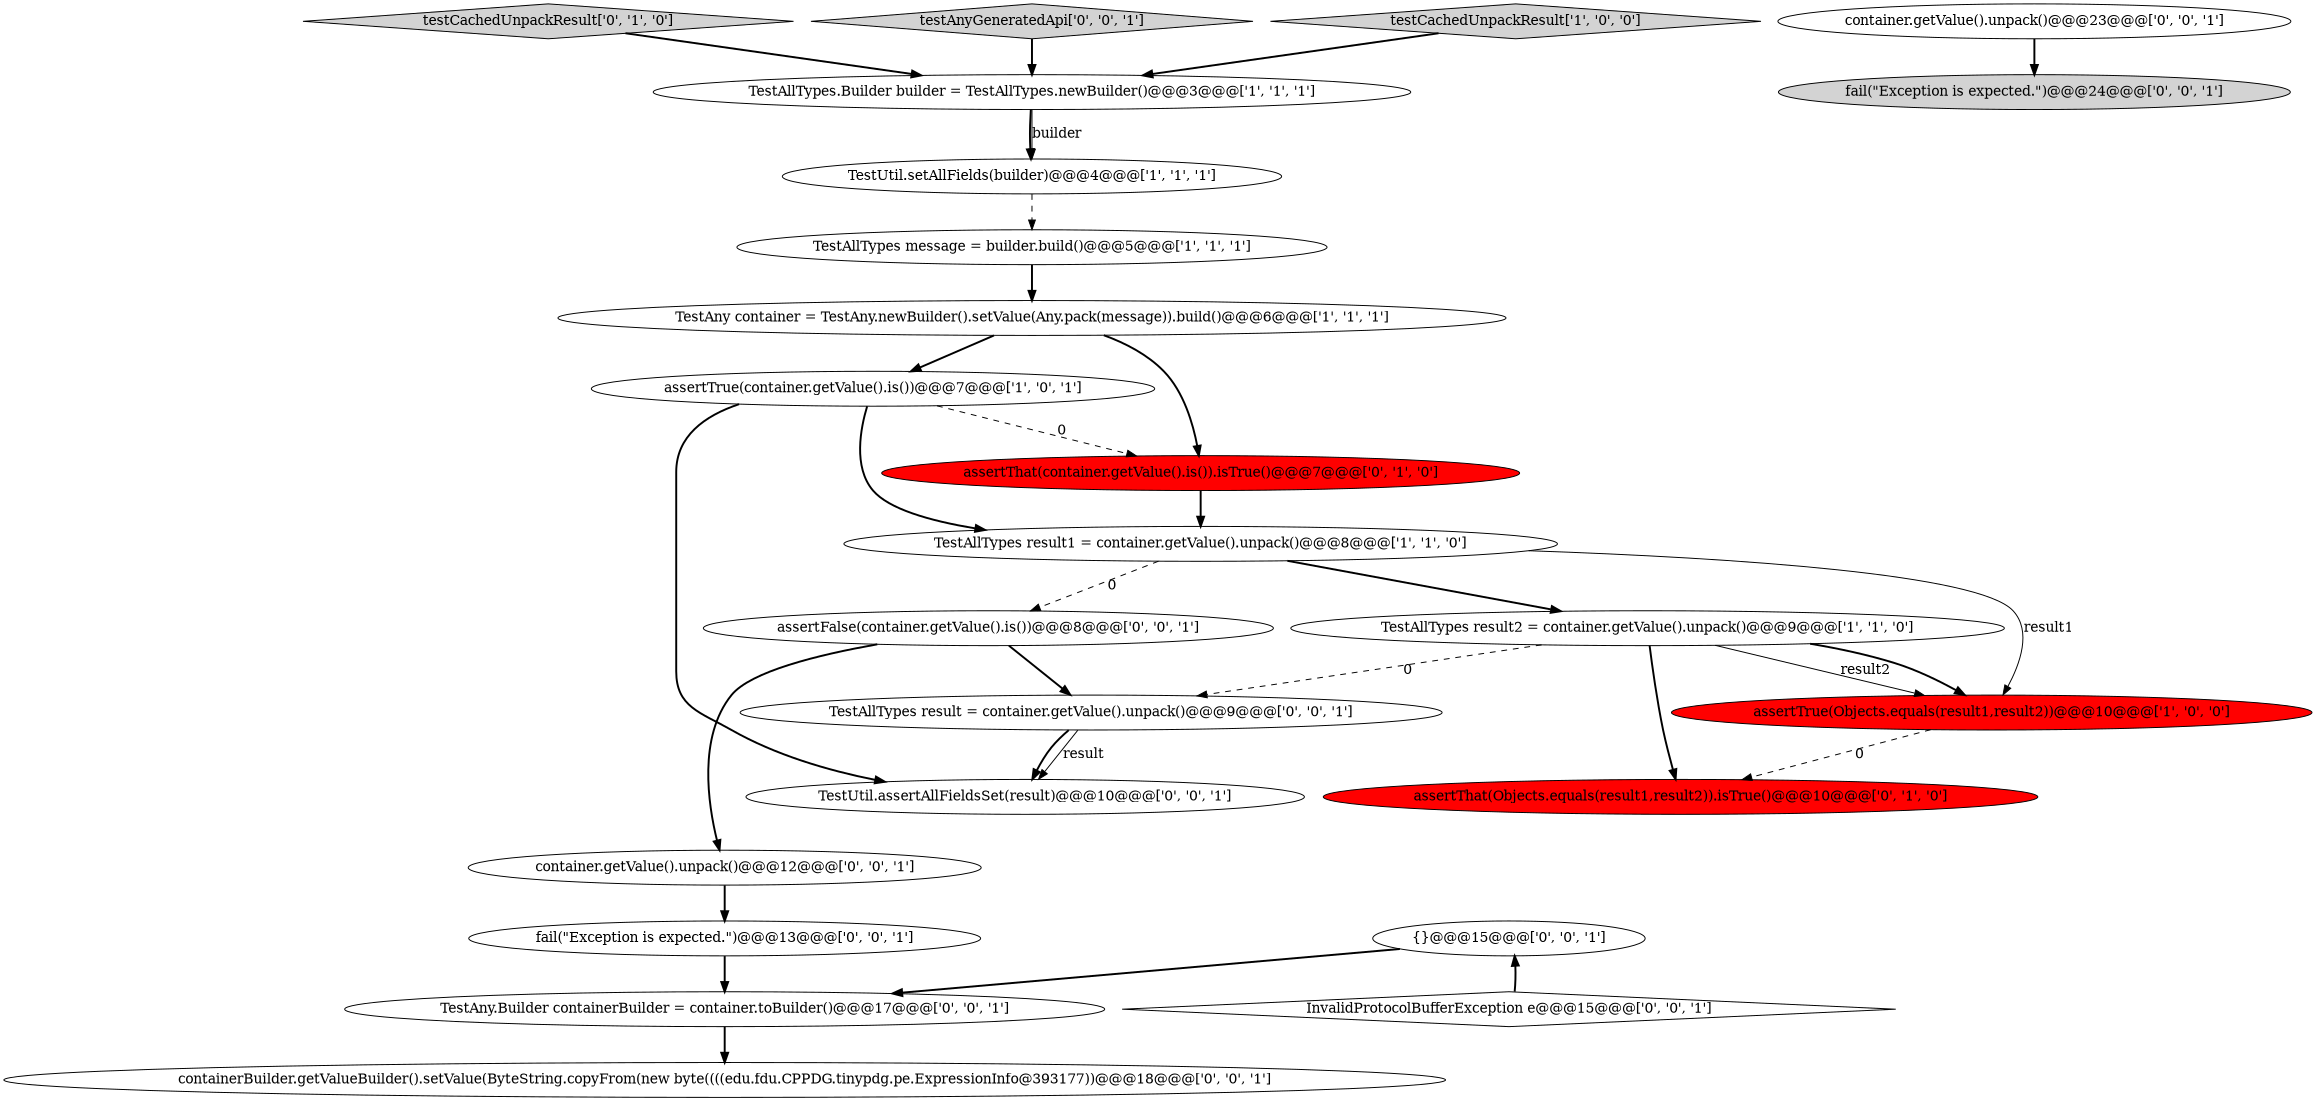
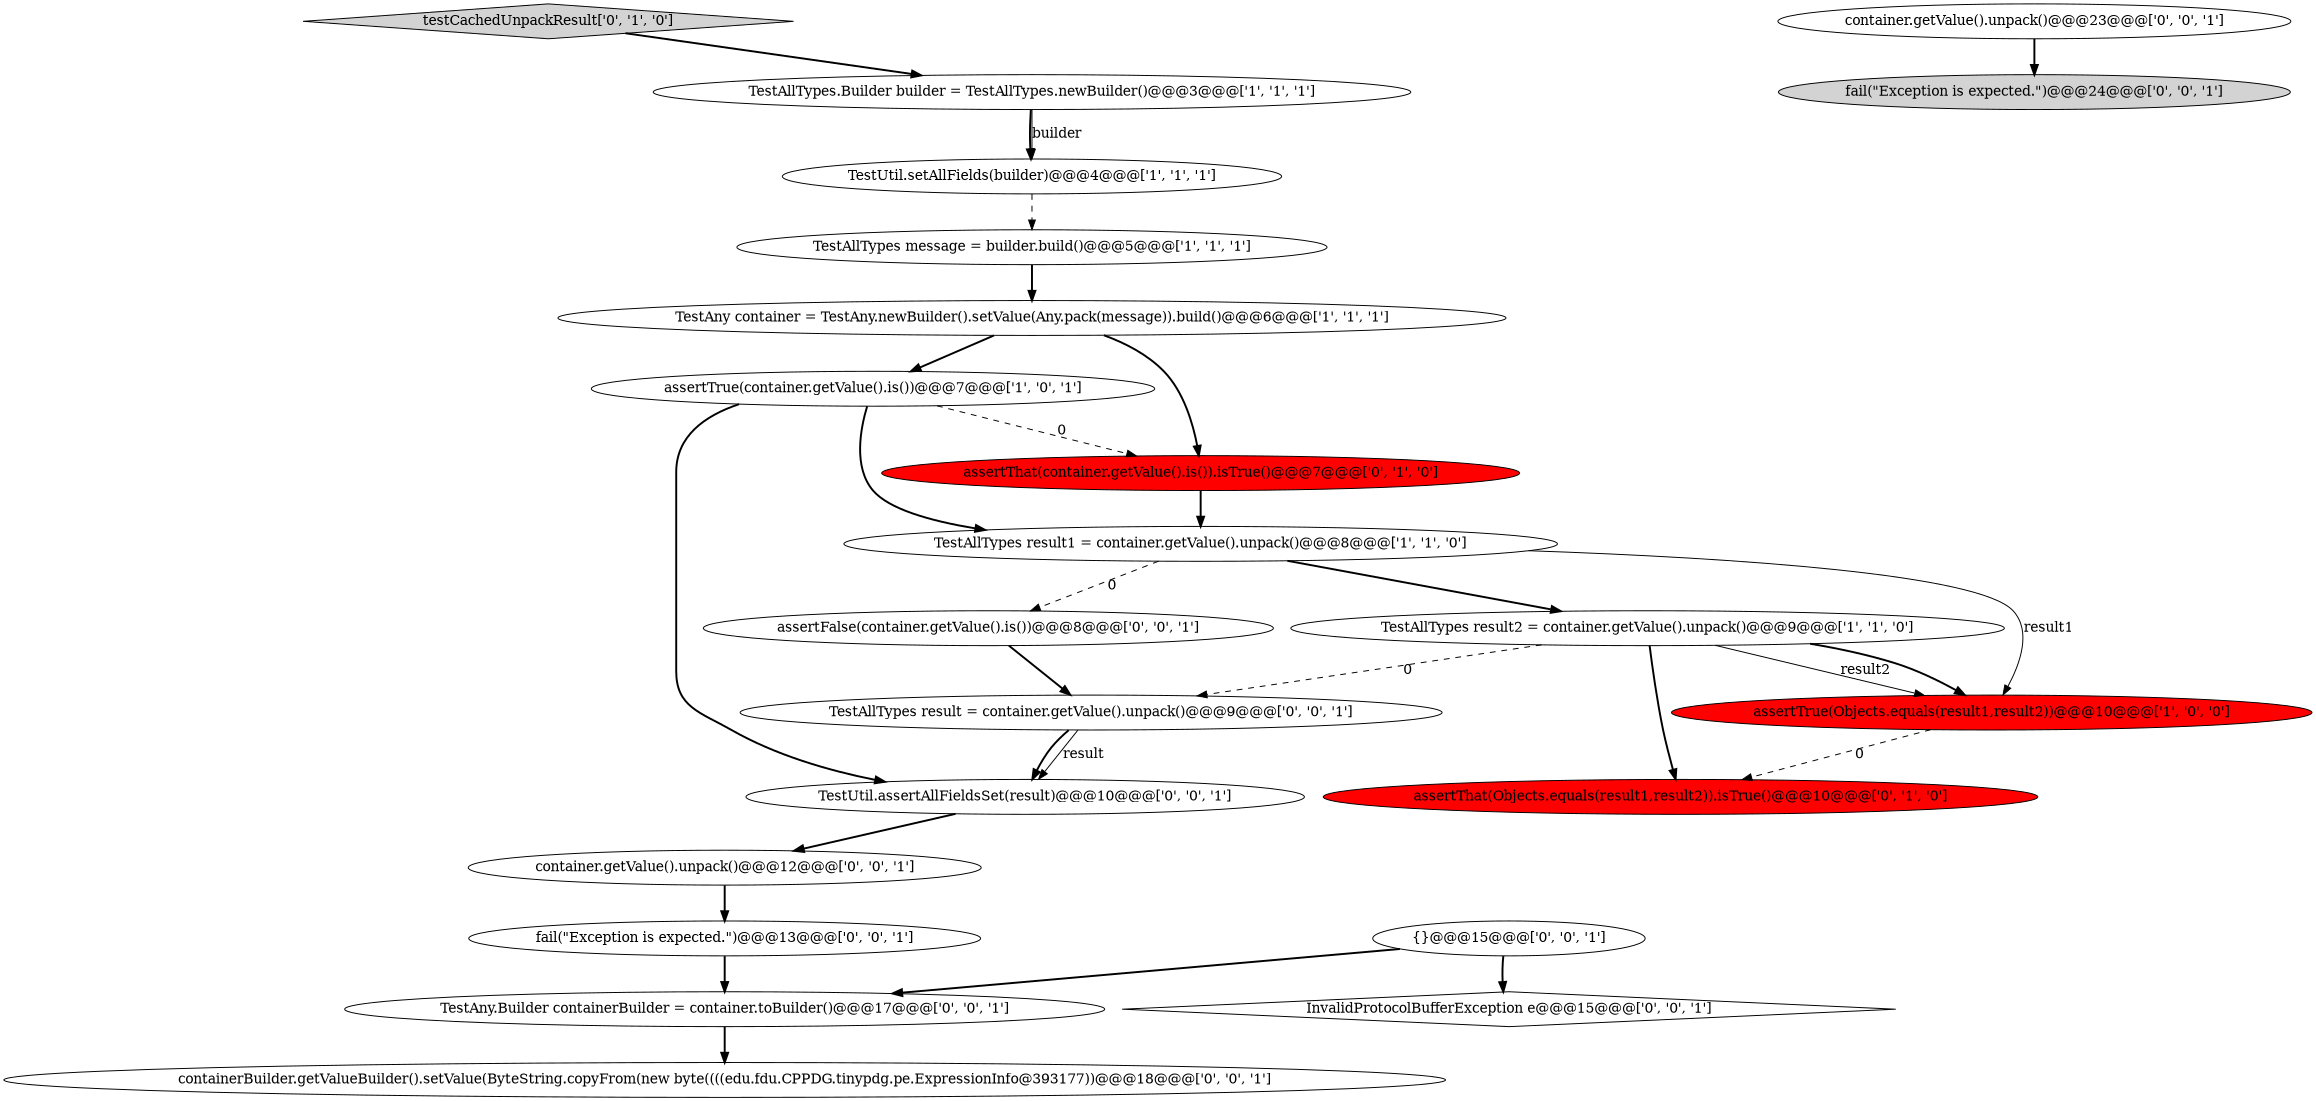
node "testAnyGeneratedApi['0', '0', '1']": removed
node "testCachedUnpackResult['1', '0', '0']": removed
edge "assertFalse(container.getValue().is())@@@8@@@['0', '0', '1']" -> "container.getValue().unpack()@@@12@@@['0', '0', '1']": now "TestUtil.assertAllFieldsSet(result)@@@10@@@['0', '0', '1']" -> "container.getValue().unpack()@@@12@@@['0', '0', '1']"
edge "InvalidProtocolBufferException e@@@15@@@['0', '0', '1']" -> "{}@@@15@@@['0', '0', '1']": reversed
